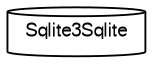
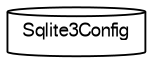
node "Sqlite3Sqlite": label "Sqlite3Sqlite" -> "Sqlite3Config"
